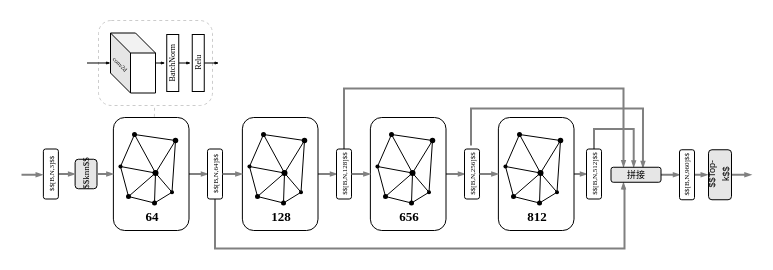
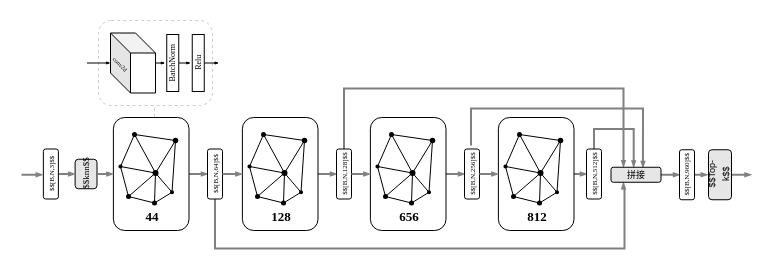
node "64": label "64" -> "44"
